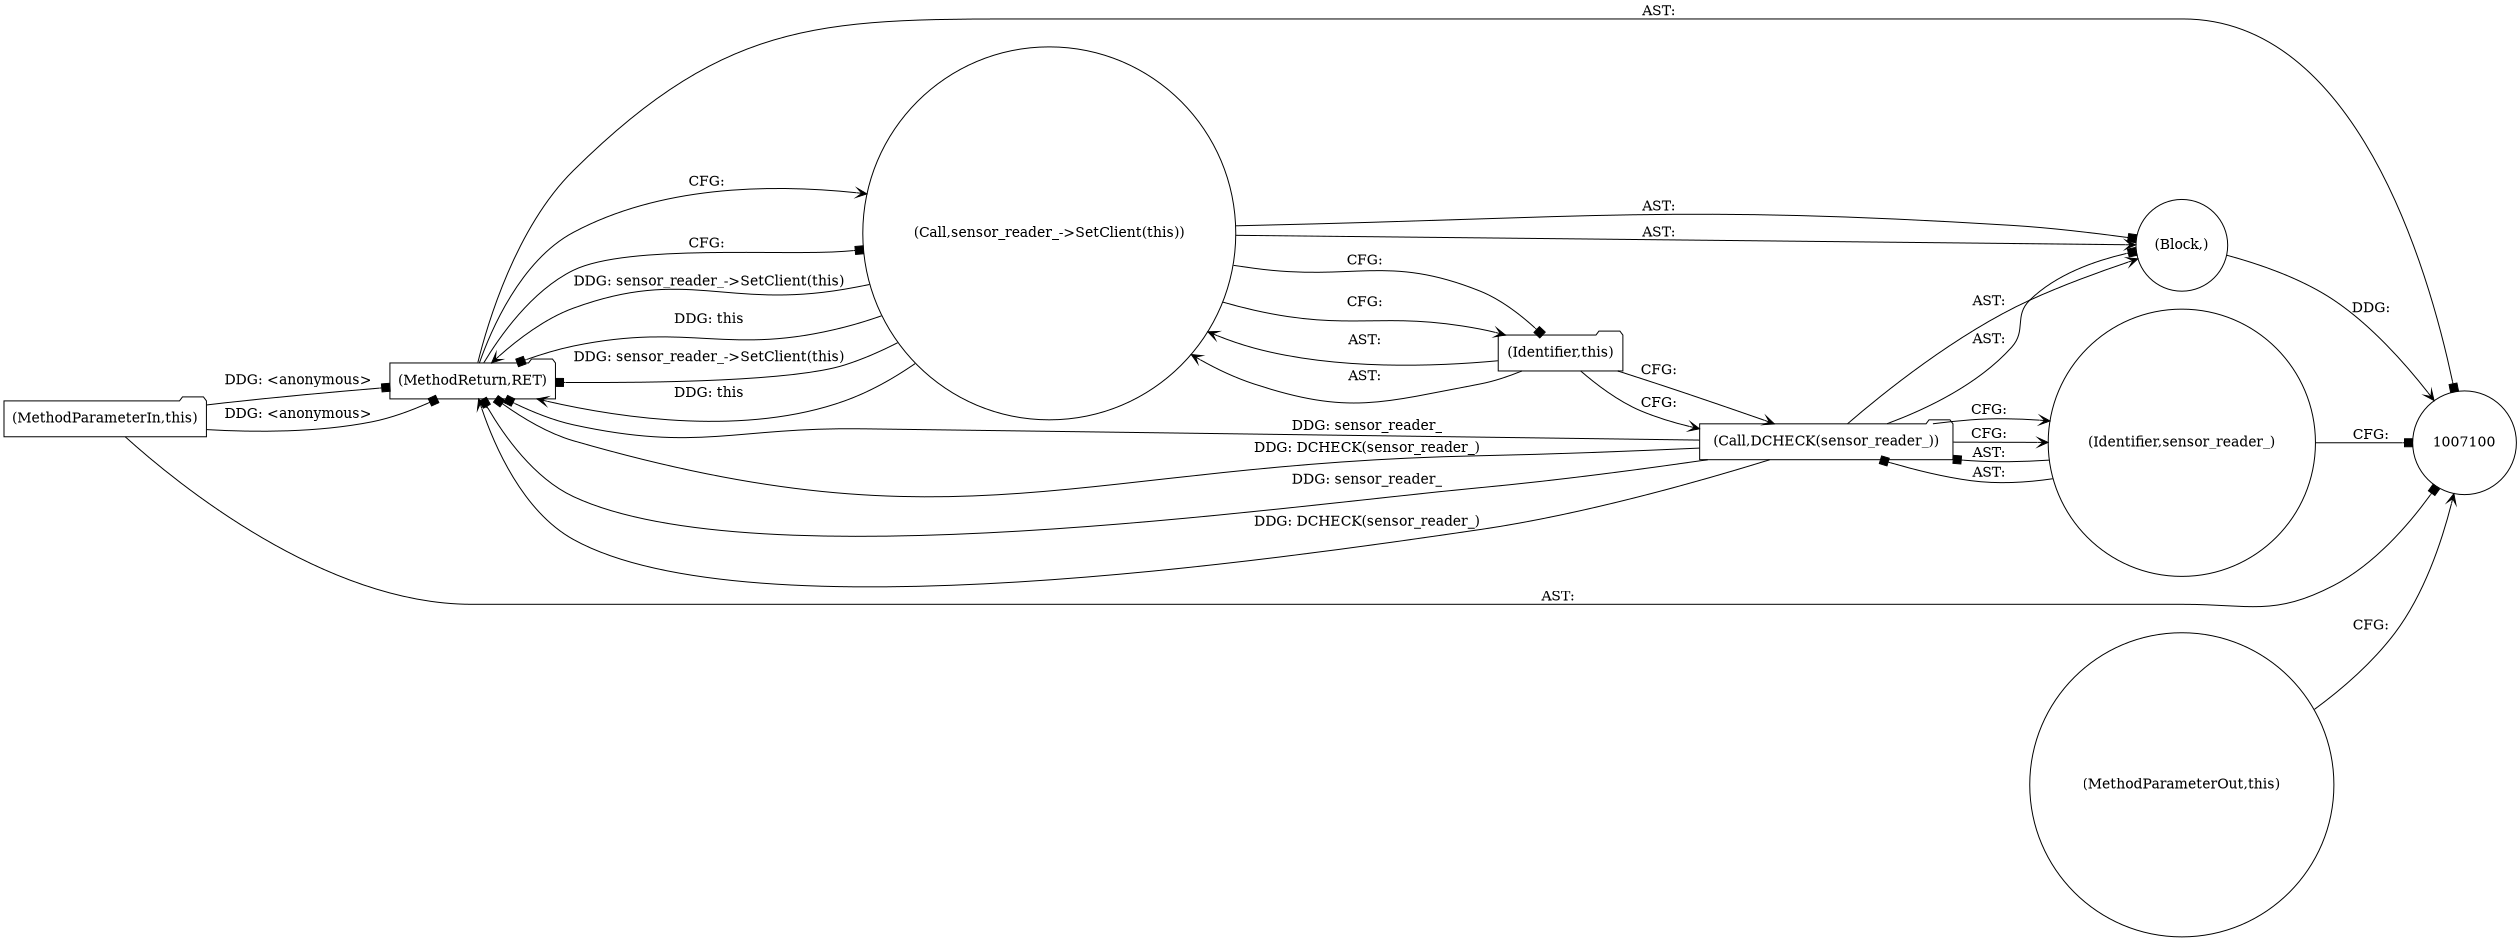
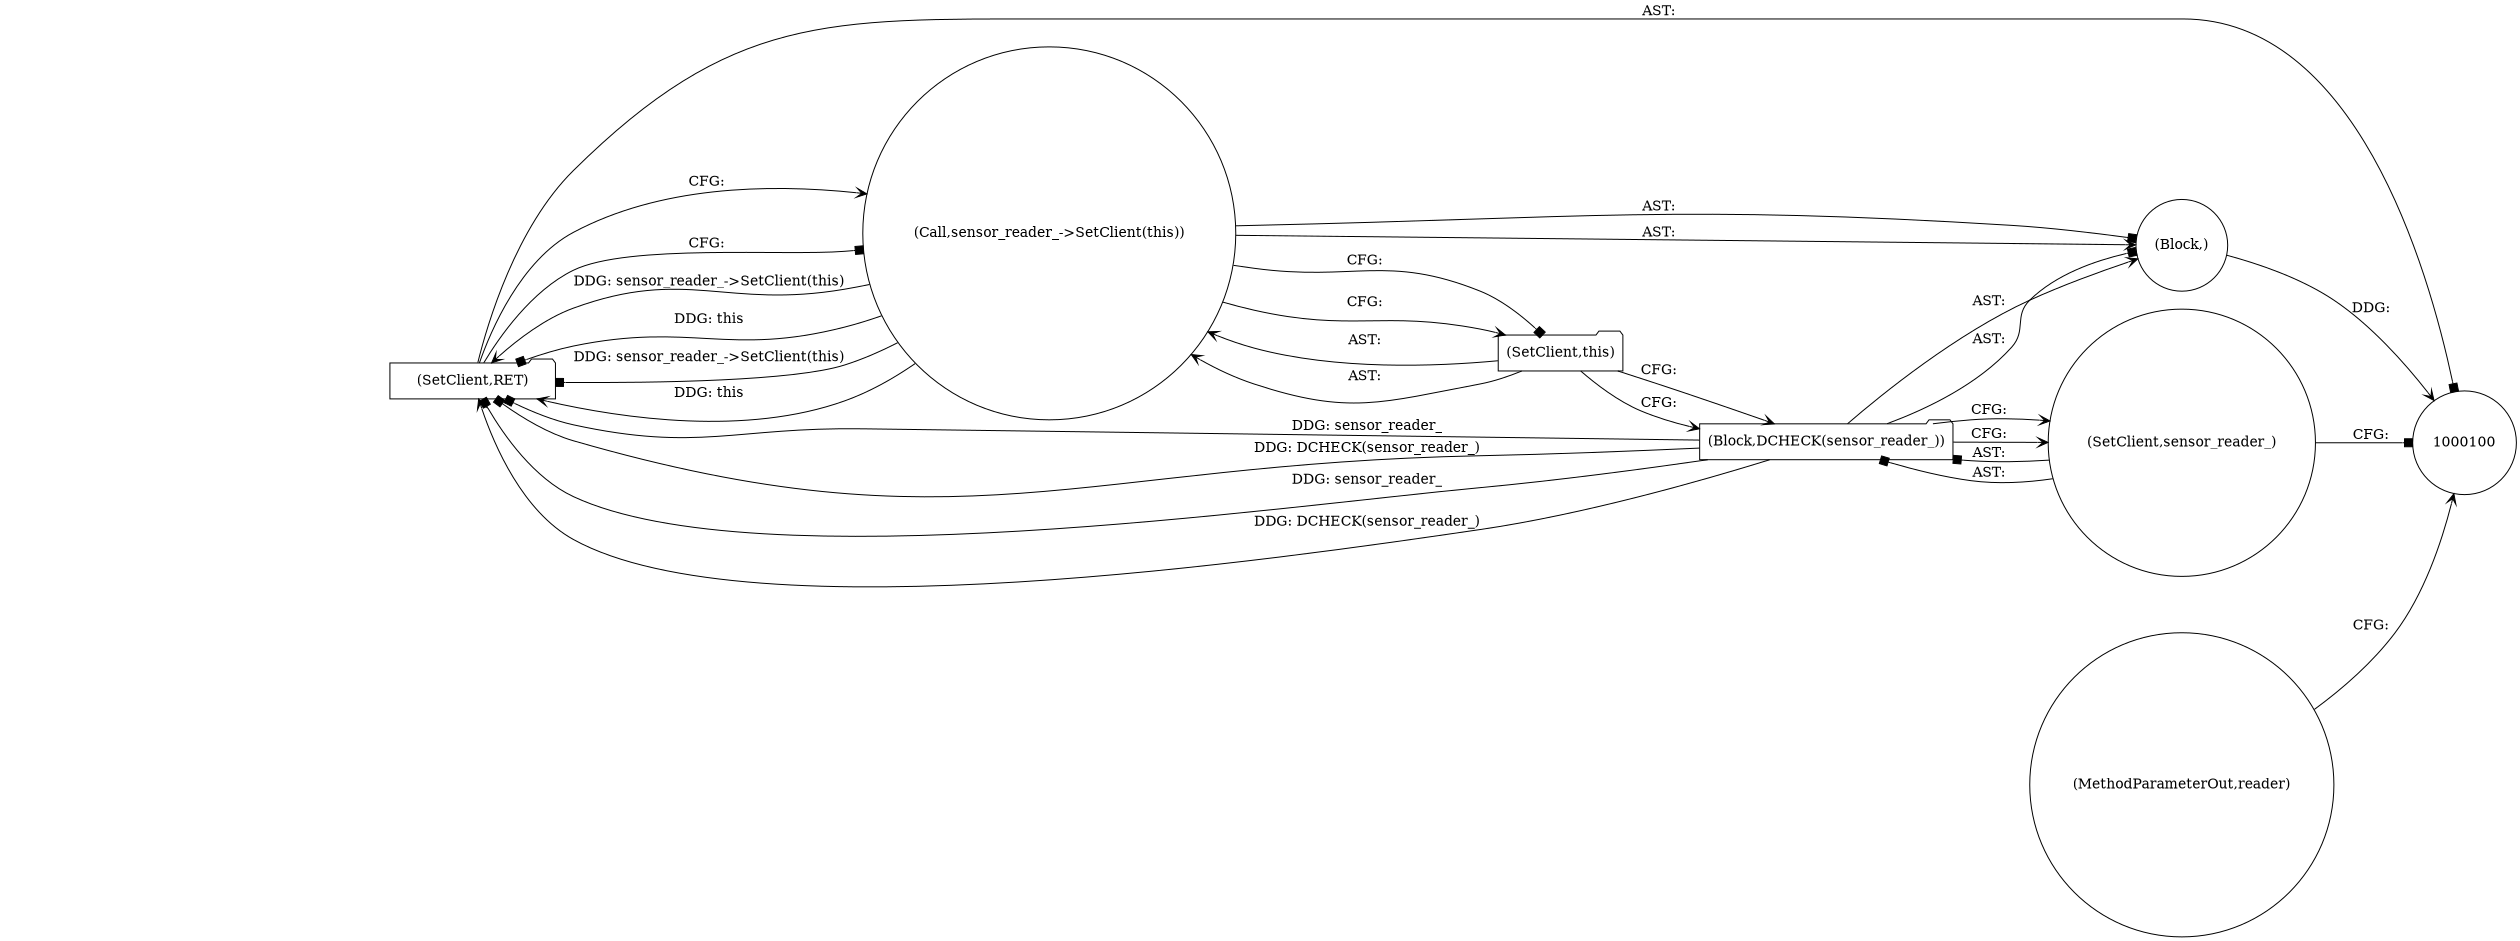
node "(Identifier,this)": label "(Identifier,this)" -> "(SetClient,this)"
node "(MethodReturn,RET)": label "(MethodReturn,RET)" -> "(SetClient,RET)"
node "(MethodParameterIn,this)": removed
node "(Call,DCHECK(sensor_reader_))": label "(Call,DCHECK(sensor_reader_))" -> "(Block,DCHECK(sensor_reader_))"
node "(Identifier,sensor_reader_)": label "(Identifier,sensor_reader_)" -> "(SetClient,sensor_reader_)"
node "1007100": label "1007100" -> "1000100"
node "(MethodParameterOut,this)": label "(MethodParameterOut,this)" -> "(MethodParameterOut,reader)"
